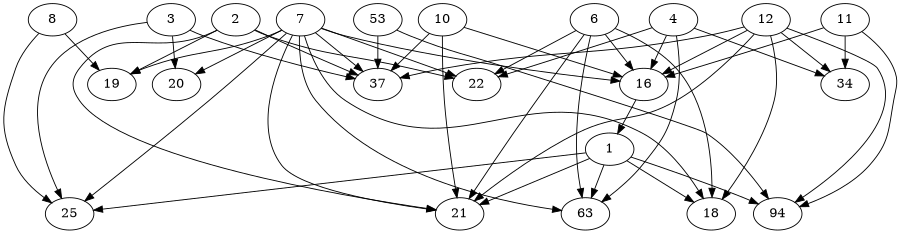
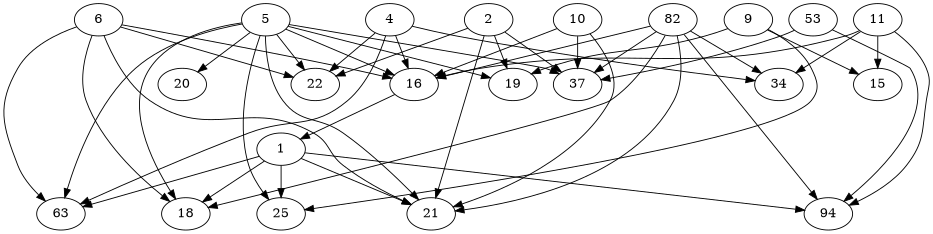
node "8": label "8" -> "9"
node "3": removed
node "7": label "7" -> "5"
node "12": label "12" -> "82"
node "15": added
